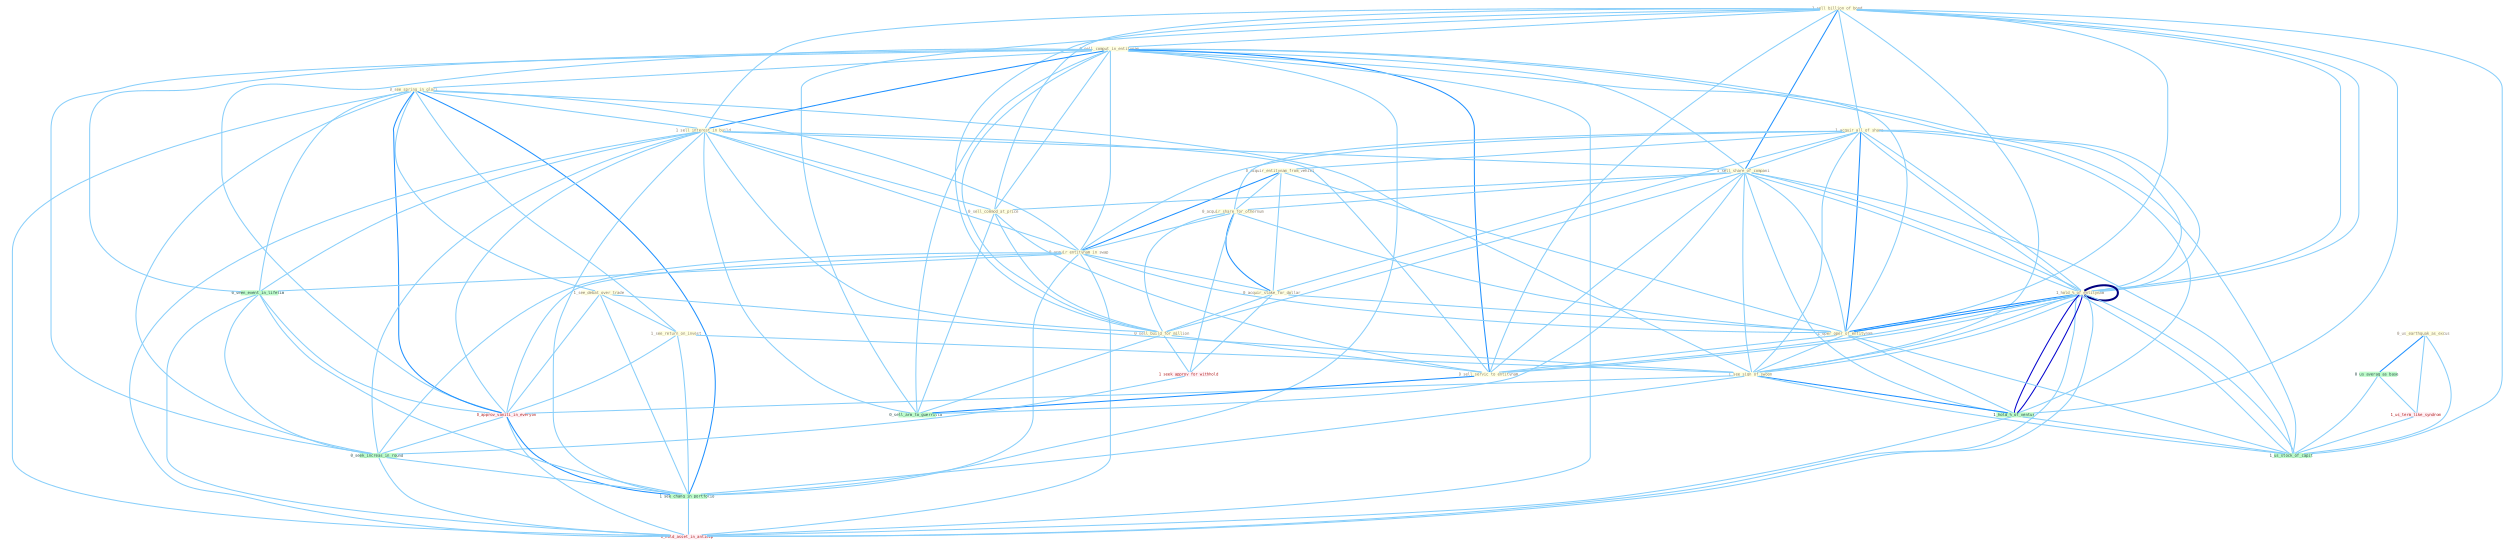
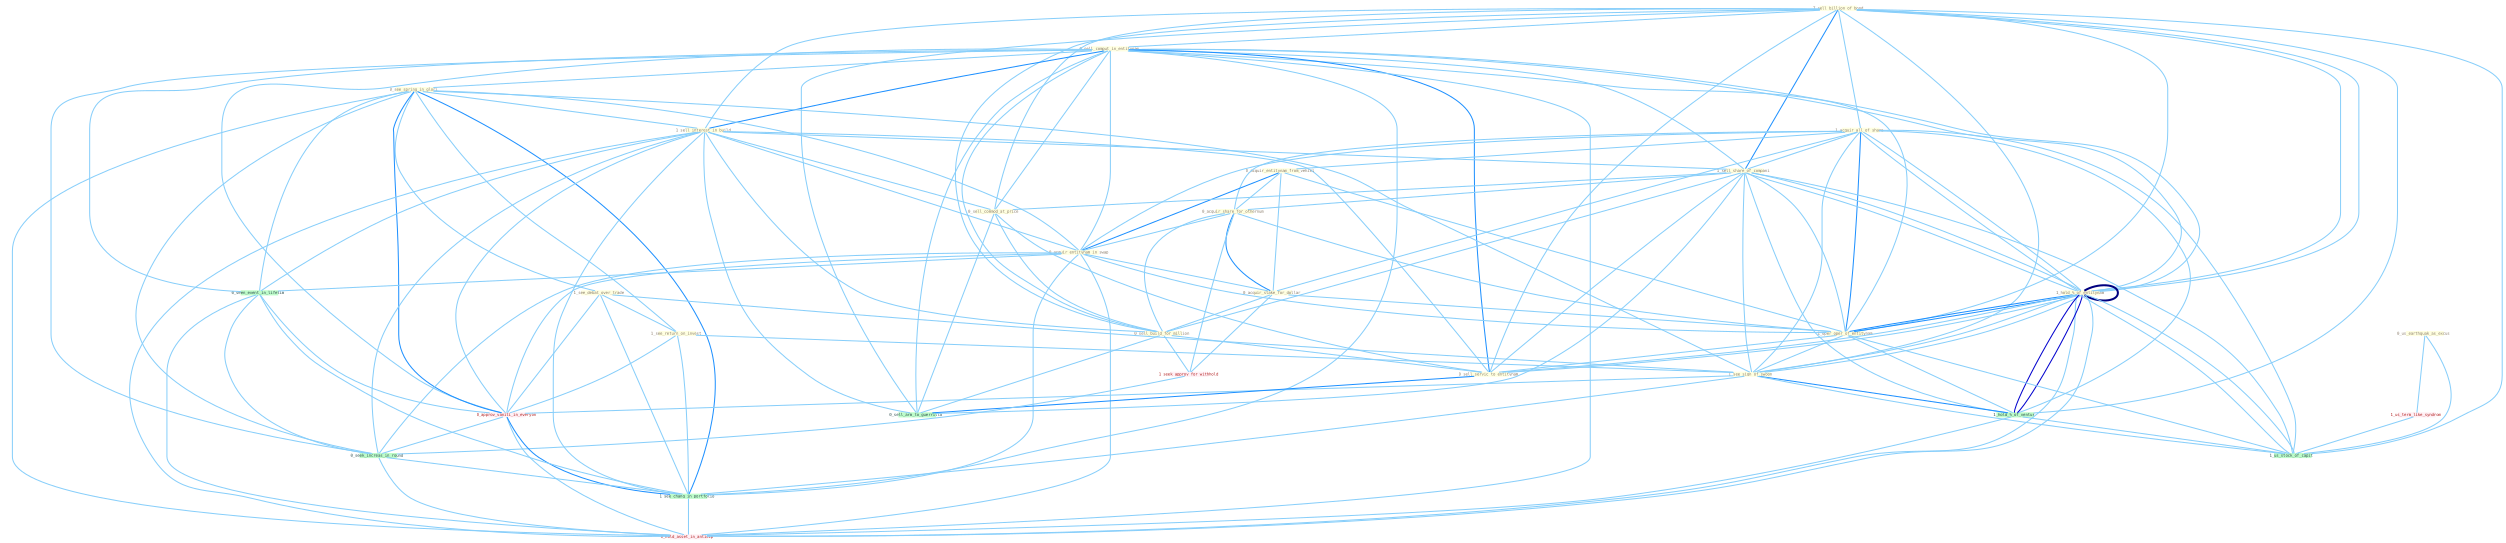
node "1_sell_billion_of_bond": label "1_sell_billion_of_bond" -> "7_sell_billion_of_bond"
node "0_us_averag_as_base": removed
